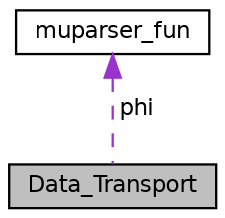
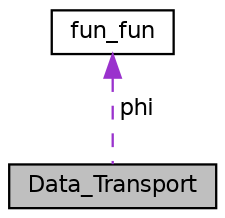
node "muparser_fun": label "muparser_fun" -> "fun_fun"
